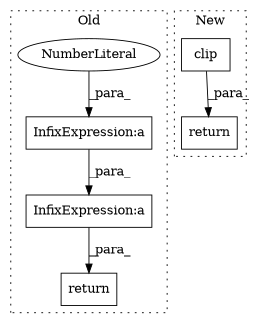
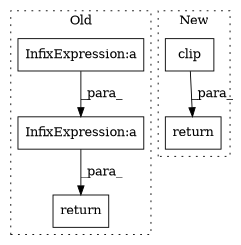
node "NumberLiteral": removed
